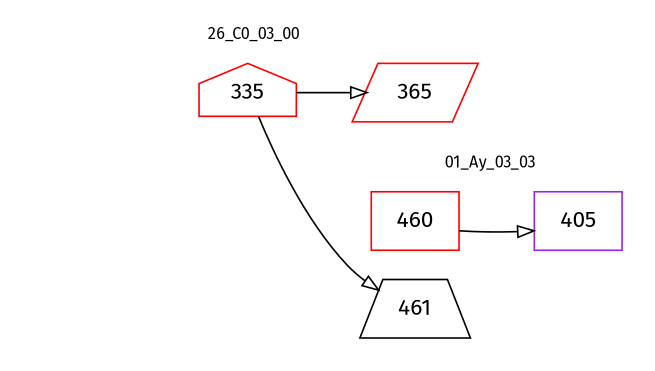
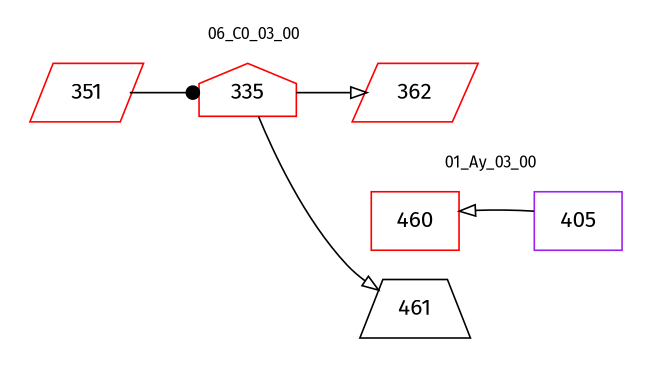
cluster "26_C0_03_00": label "26_C0_03_00" -> "06_C0_03_00"
node "351": added
node "365": label "365" -> "362"
cluster "01_Ay_03_03": label "01_Ay_03_03" -> "01_Ay_03_00"
edge "460" -> "405": reversed
